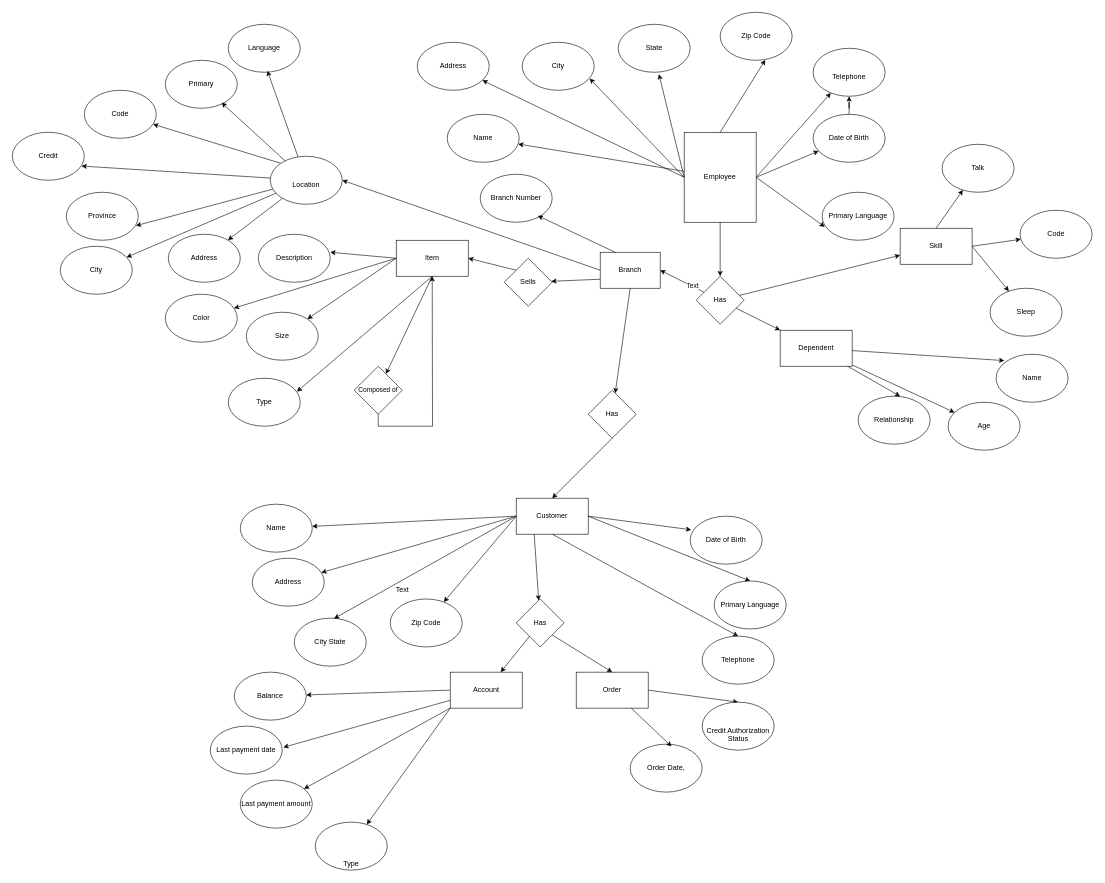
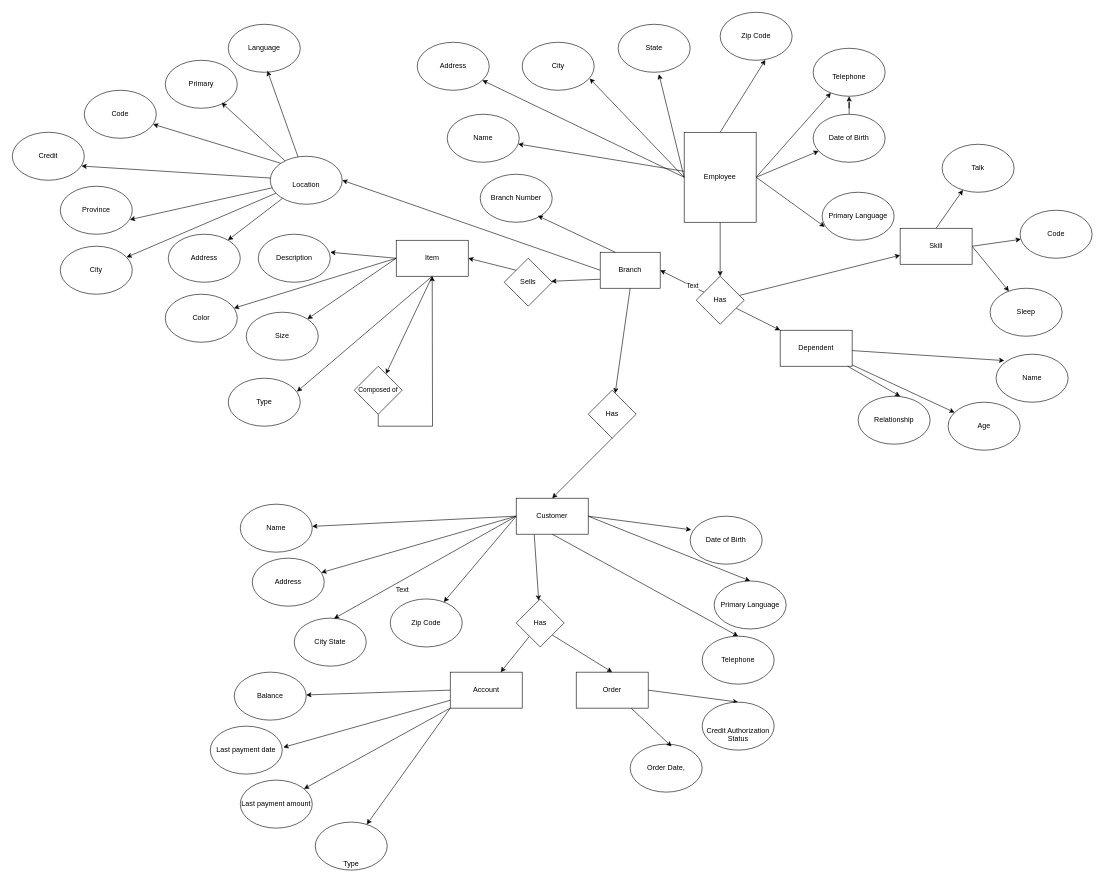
node "Province": moved (102, 216) -> (96, 210)
